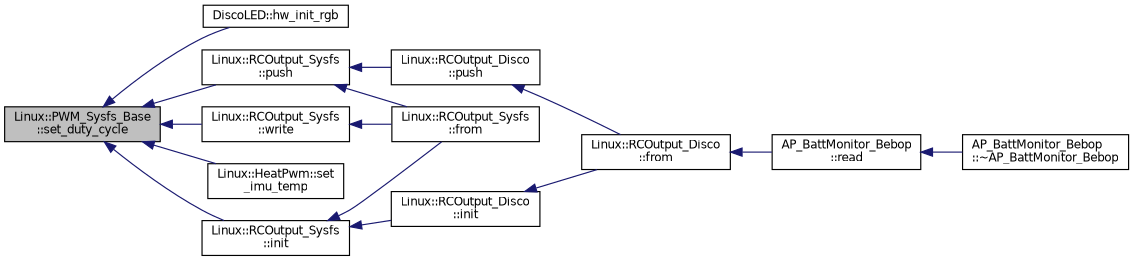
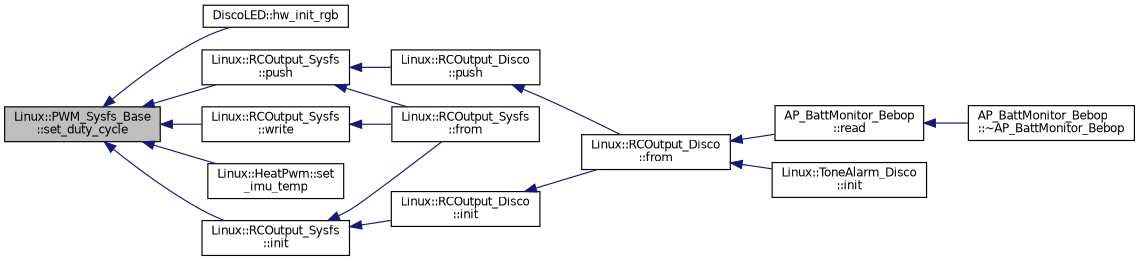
node "Linux::ToneAlarm_Disco ::init": added
